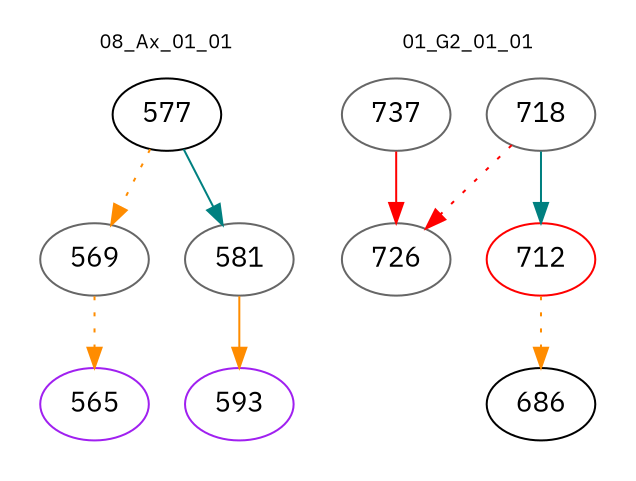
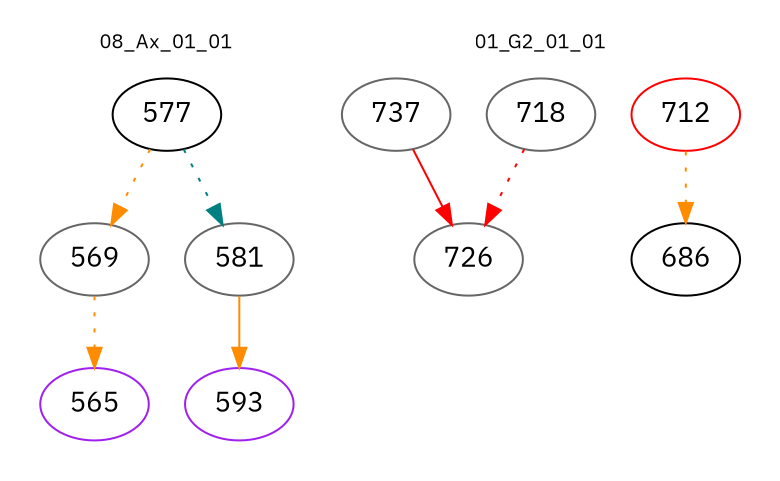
edge "718" -> "712": removed
edge "577" -> "581": style solid -> dotted
